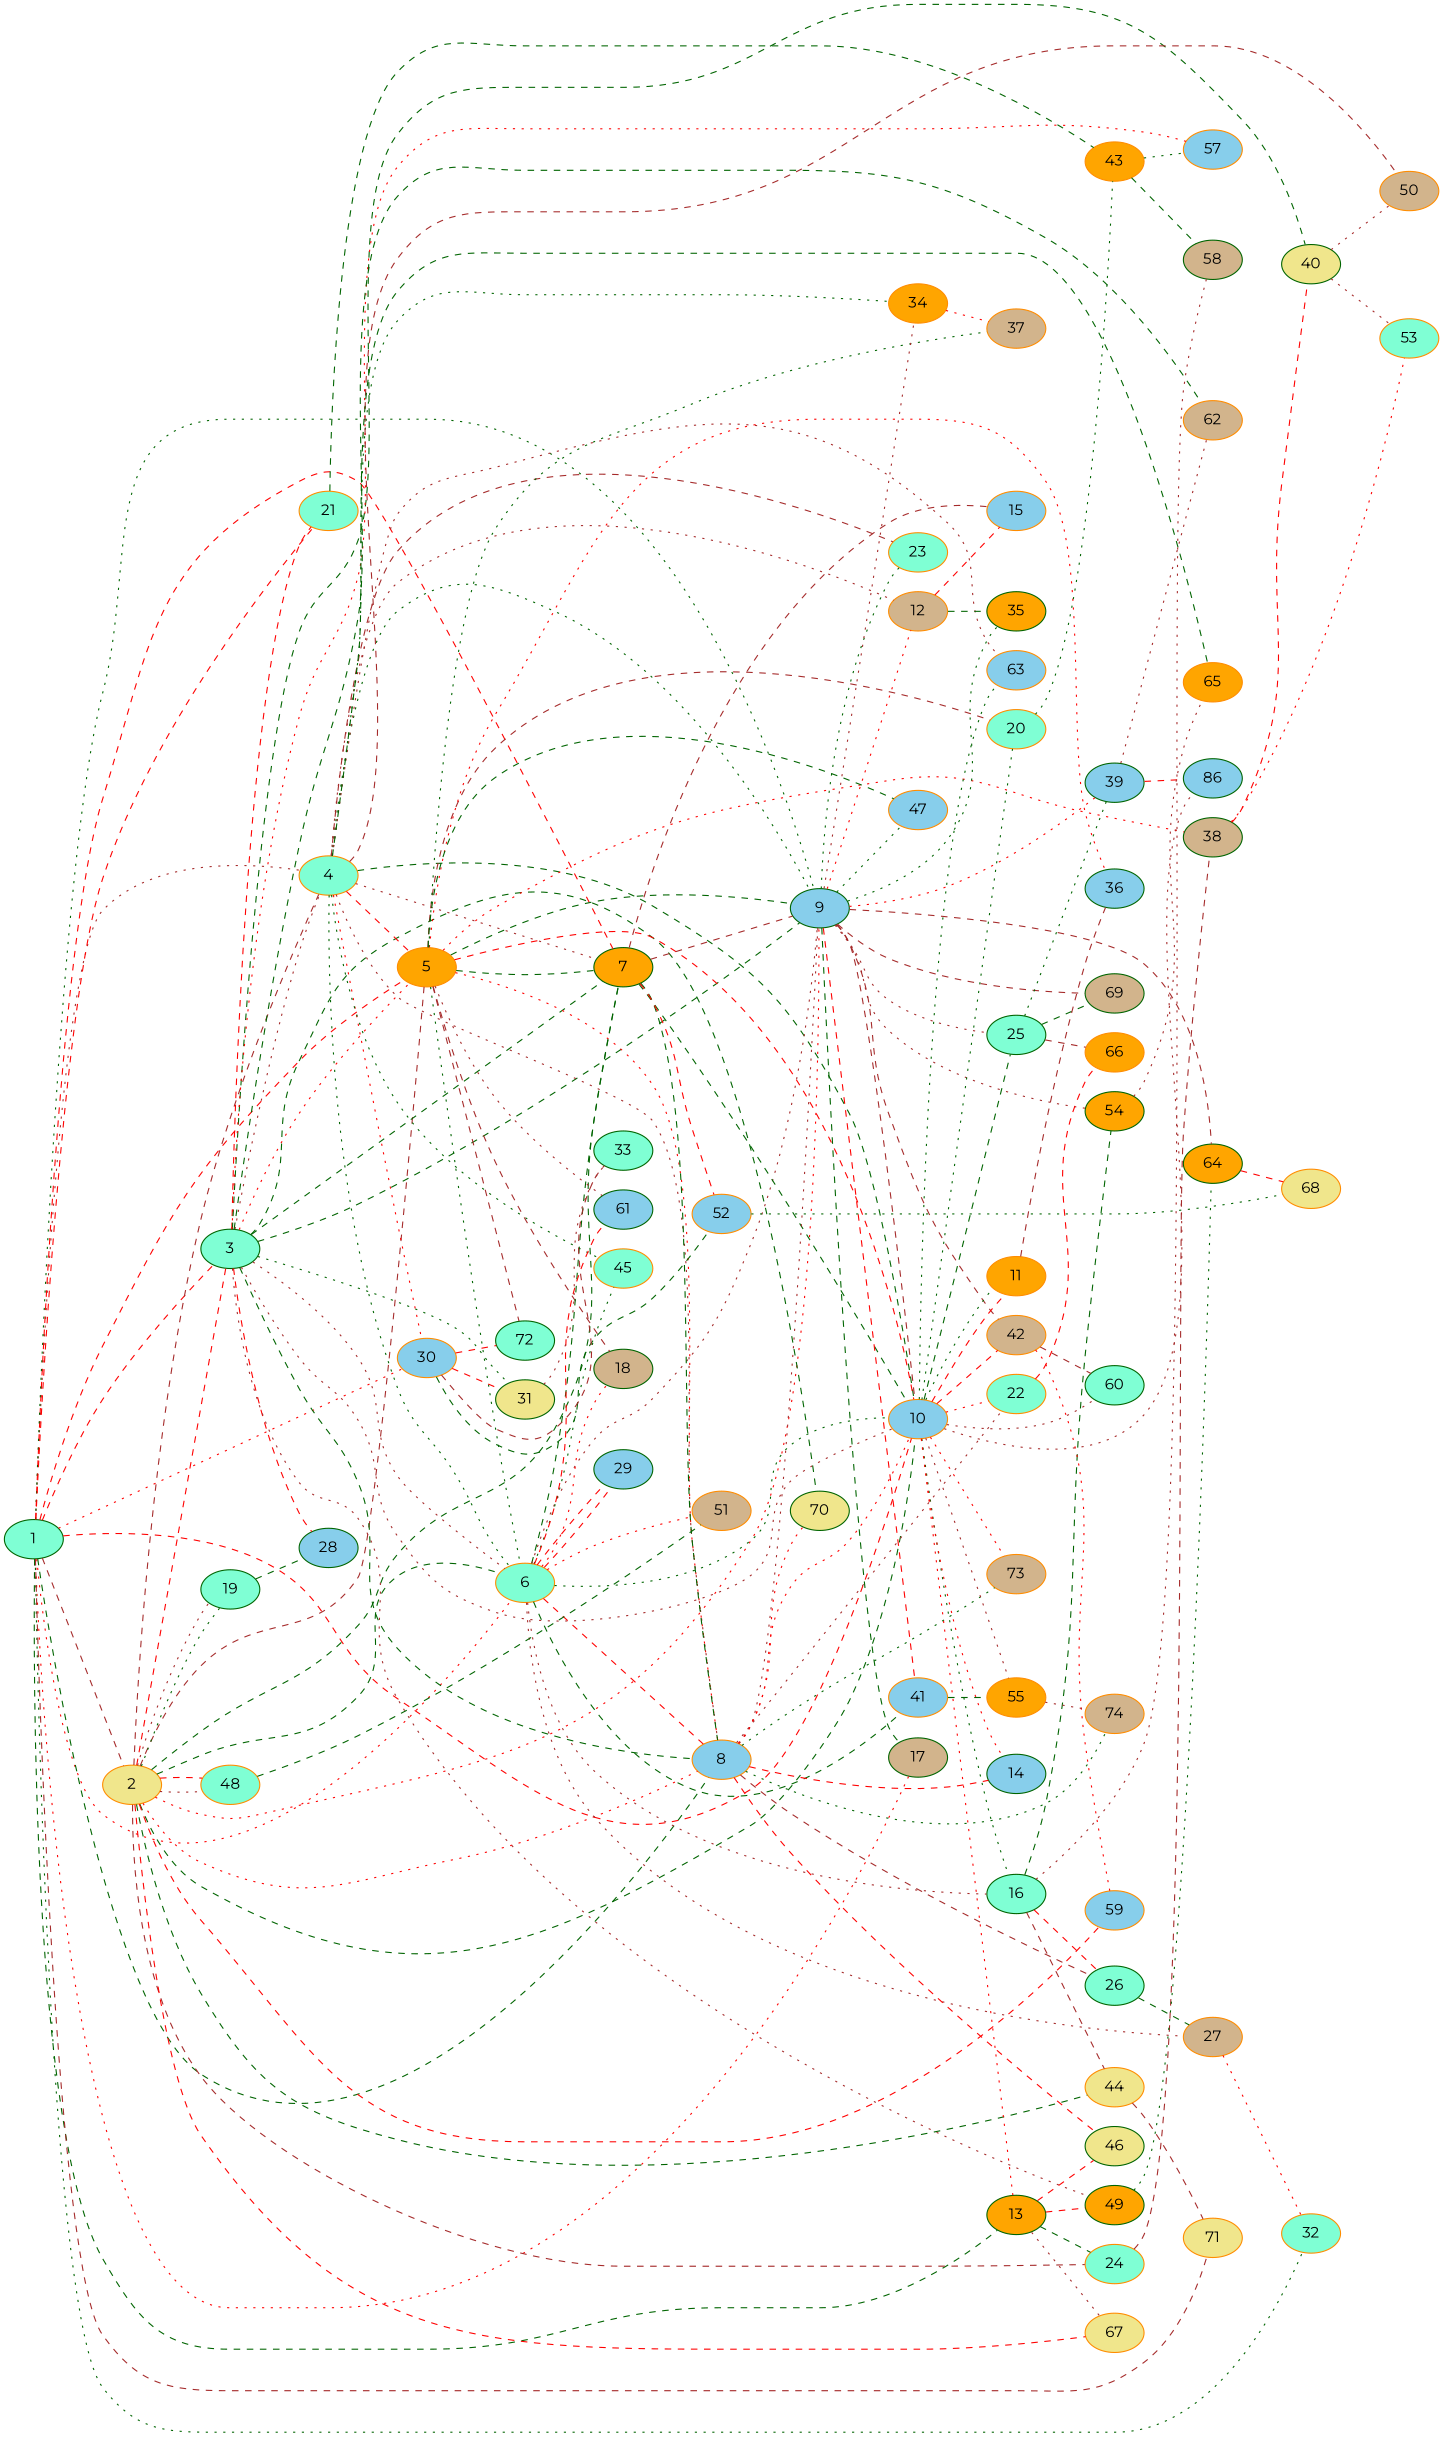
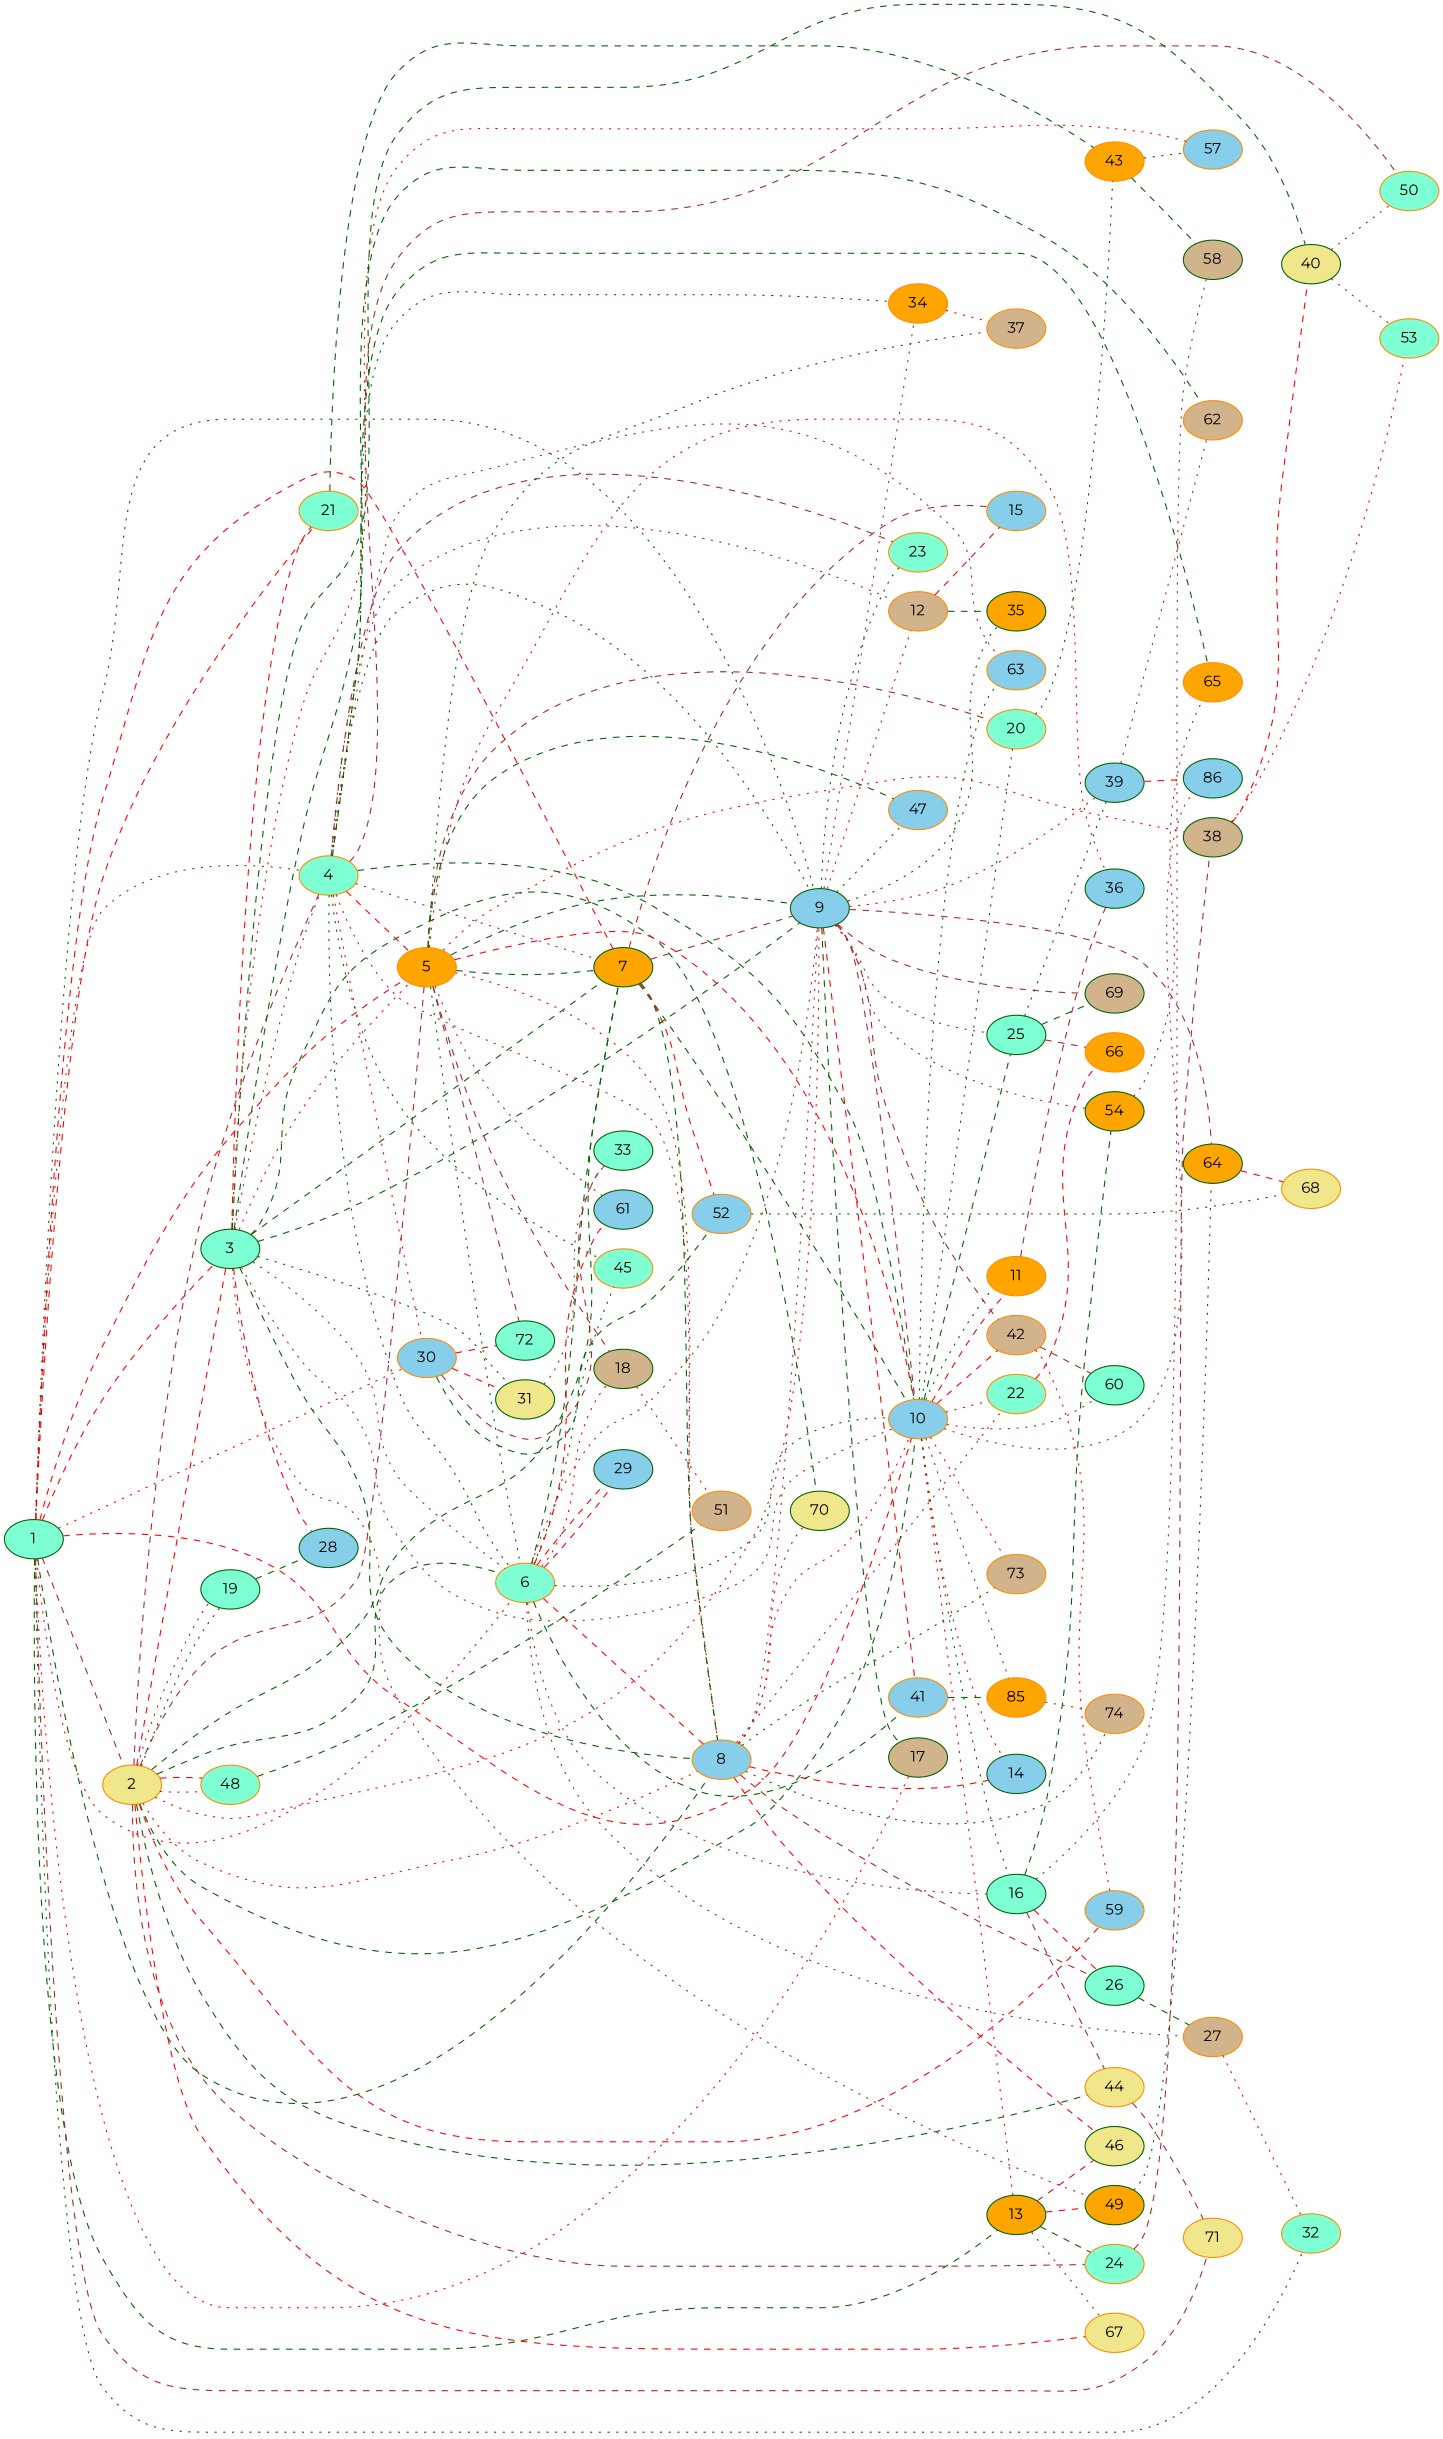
node "50": fillcolor tan -> aquamarine
edge "51" -- "6": now "51" -- "18"
node "55": label "55" -> "85"
